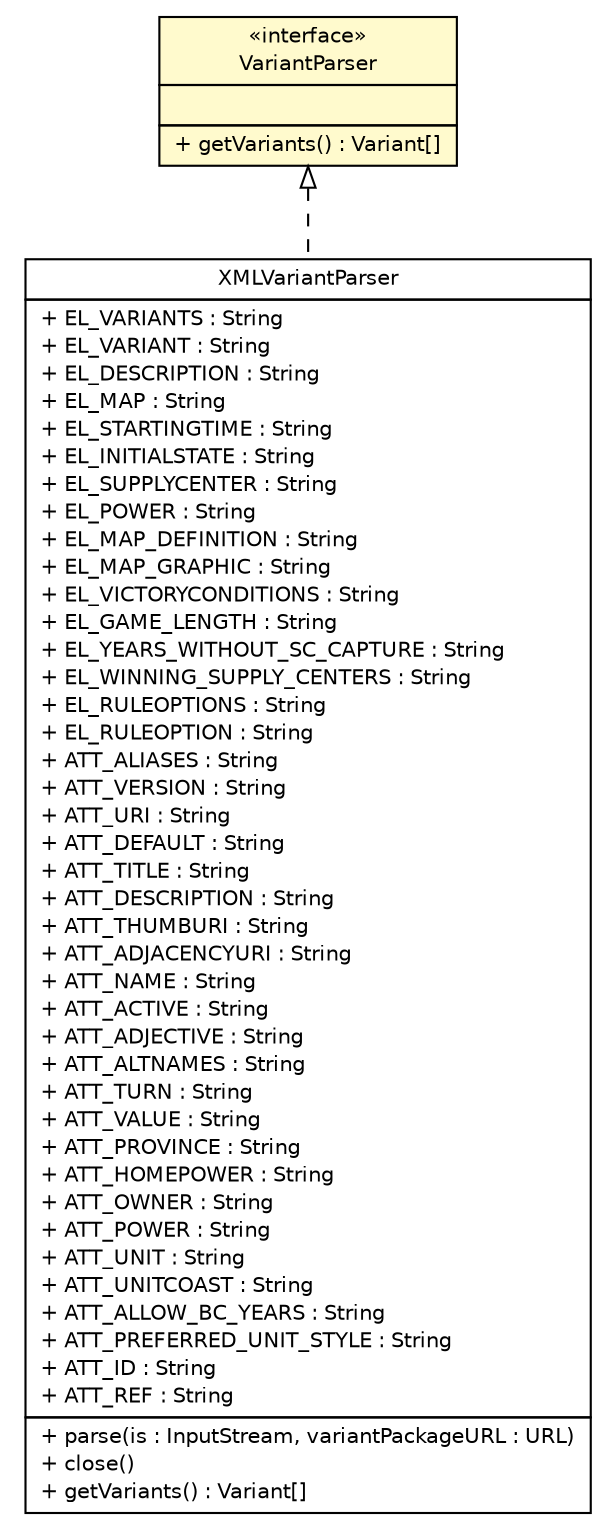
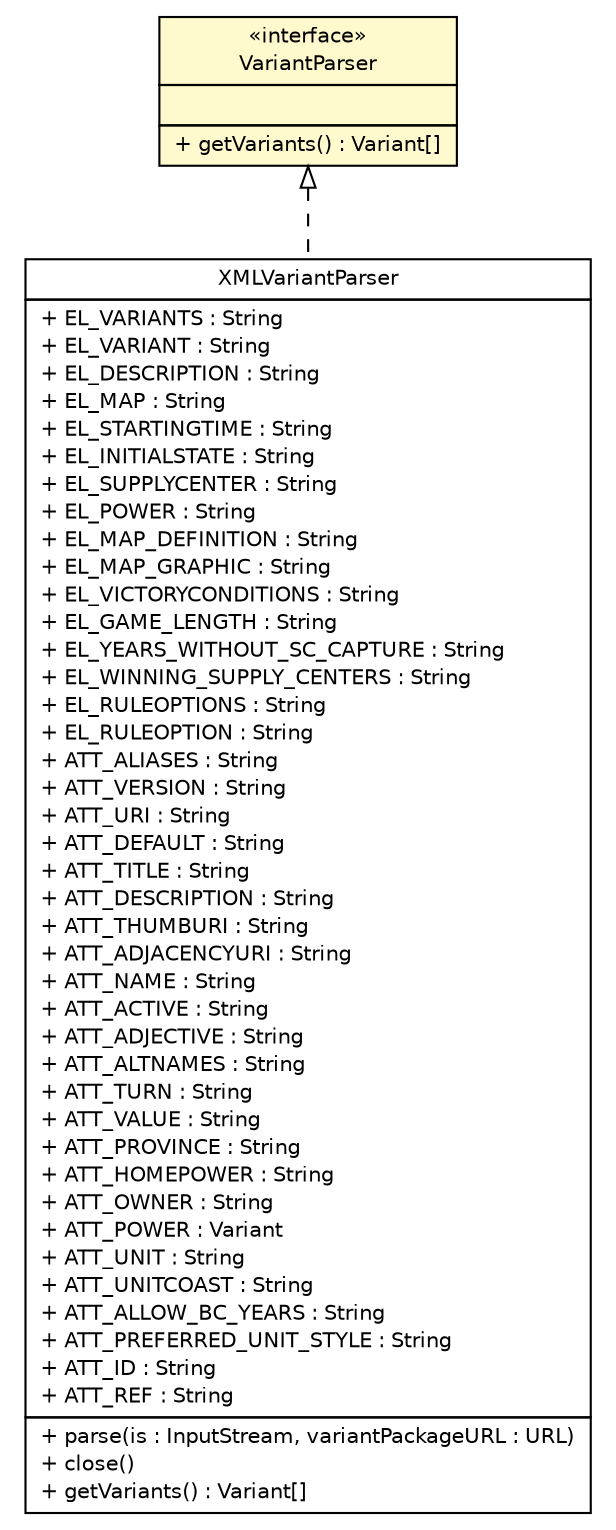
node "XMLVariantParser": text "+ ATT_POWER : String" -> "+ ATT_POWER : Variant"
